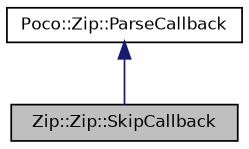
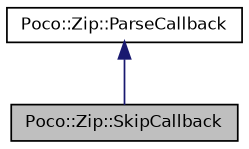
node "Zip::Zip::SkipCallback": label "Zip::Zip::SkipCallback" -> "Poco::Zip::SkipCallback"
